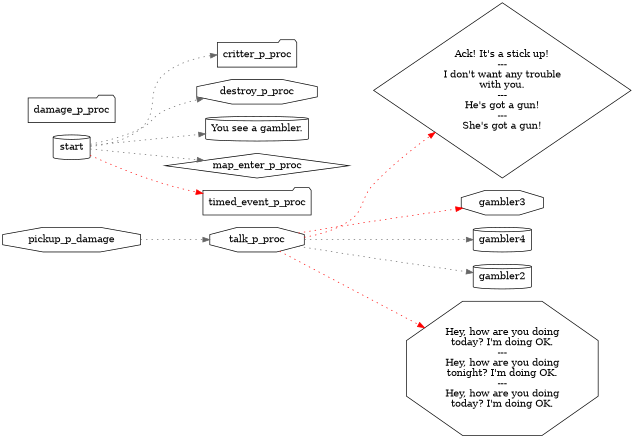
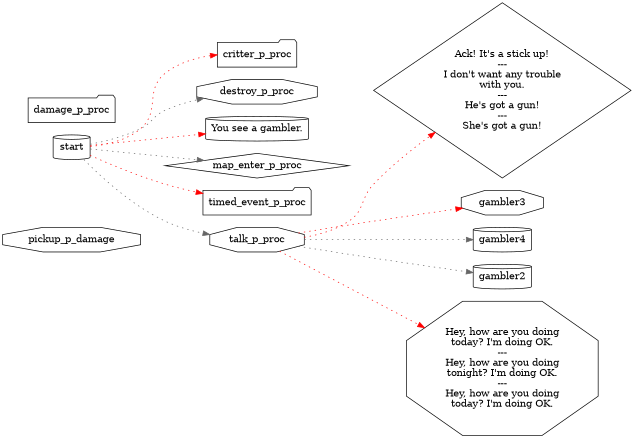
edge "start" -> "critter_p_proc": color gray40 -> red
edge "start" -> "You see a gambler.": color gray40 -> red
edge "pickup_p_damage" -> "talk_p_proc": now "start" -> "talk_p_proc"
